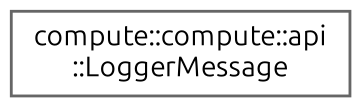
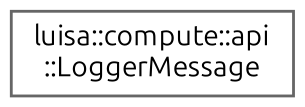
node "compute::compute::api ::LoggerMessage": label "compute::compute::api ::LoggerMessage" -> "luisa::compute::api ::LoggerMessage"
